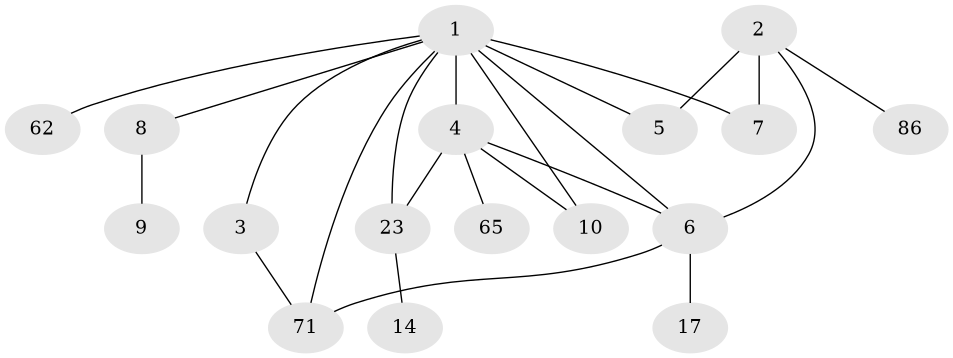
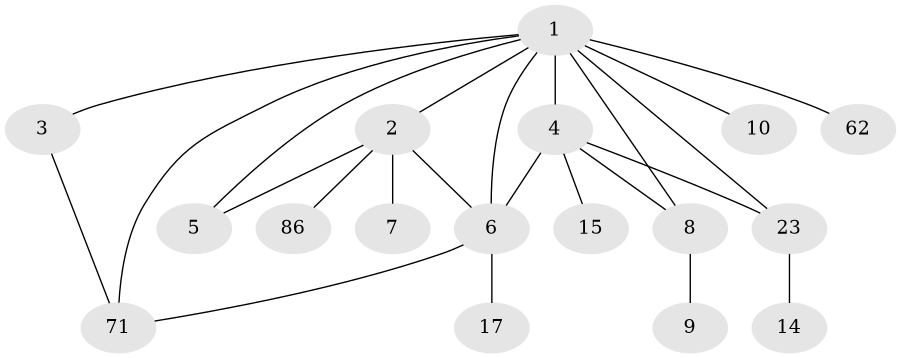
edge "1" -- "7": now "1" -- "2"
edge "4" -- "10": now "4" -- "8"
node "65": label "65" -> "15"
